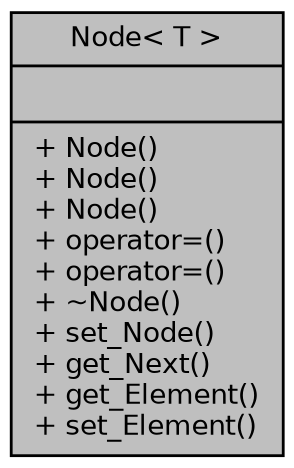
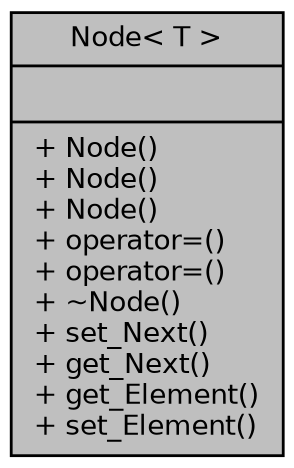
node "Node< T >": text "+ set_Node()" -> "+ set_Next()"
